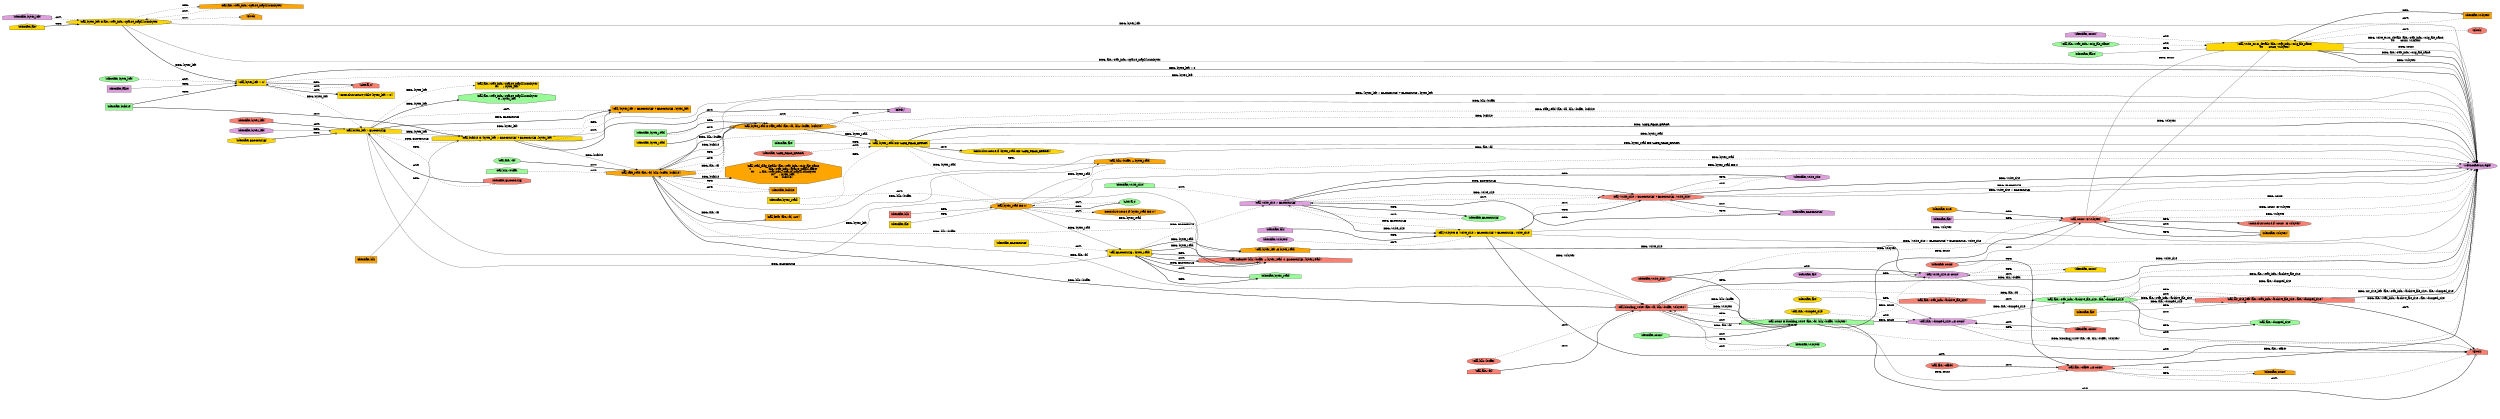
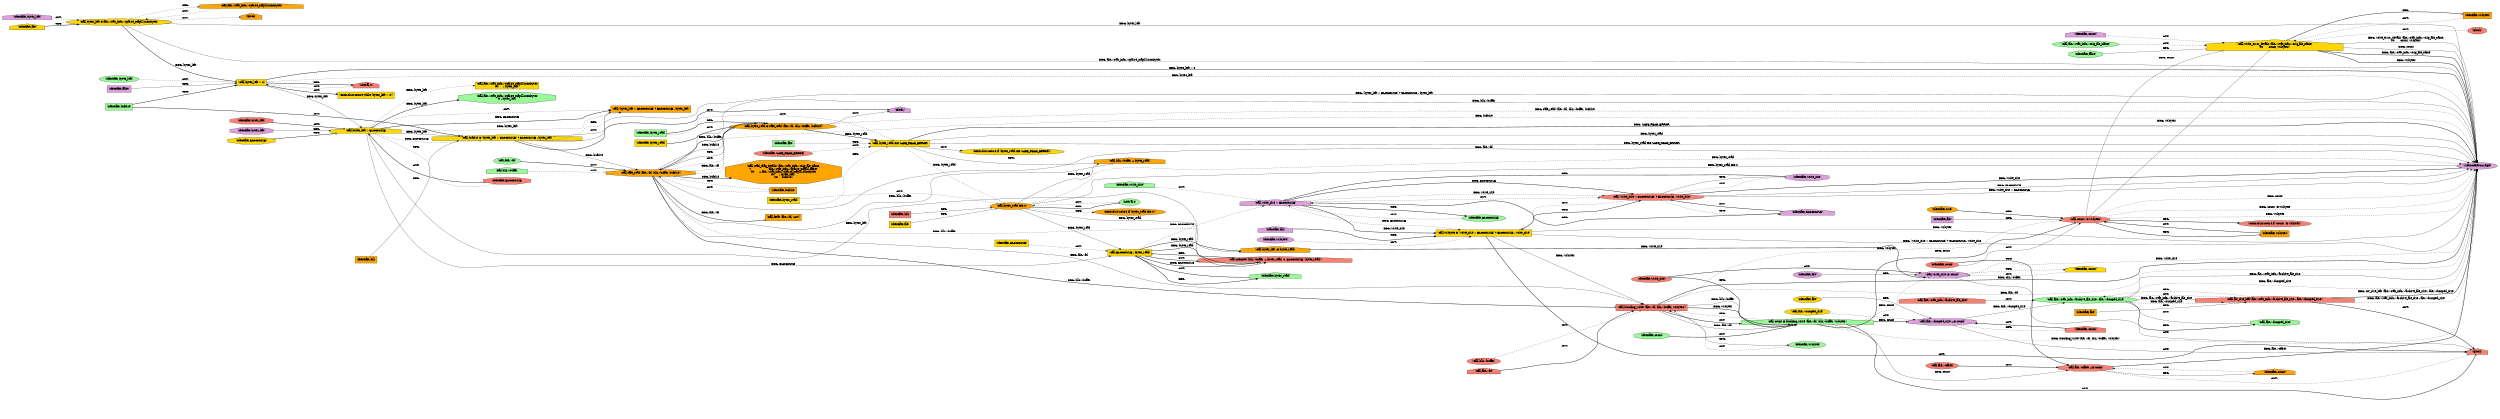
edge "(Call,bytes_left > 0)" -> "(Call,bytes_left > BLOCKSIZE)": style dashed -> solid
edge "(Call,bytes_read == SAFE_READ_ERROR)" -> "(ControlStructure,if (bytes_read == SAFE_READ_ERROR))": style bold -> solid
edge "(Call,bytes_read == 0)" -> "(ControlStructure,if (bytes_read == 0))": label "AST: " -> "CFG: "
